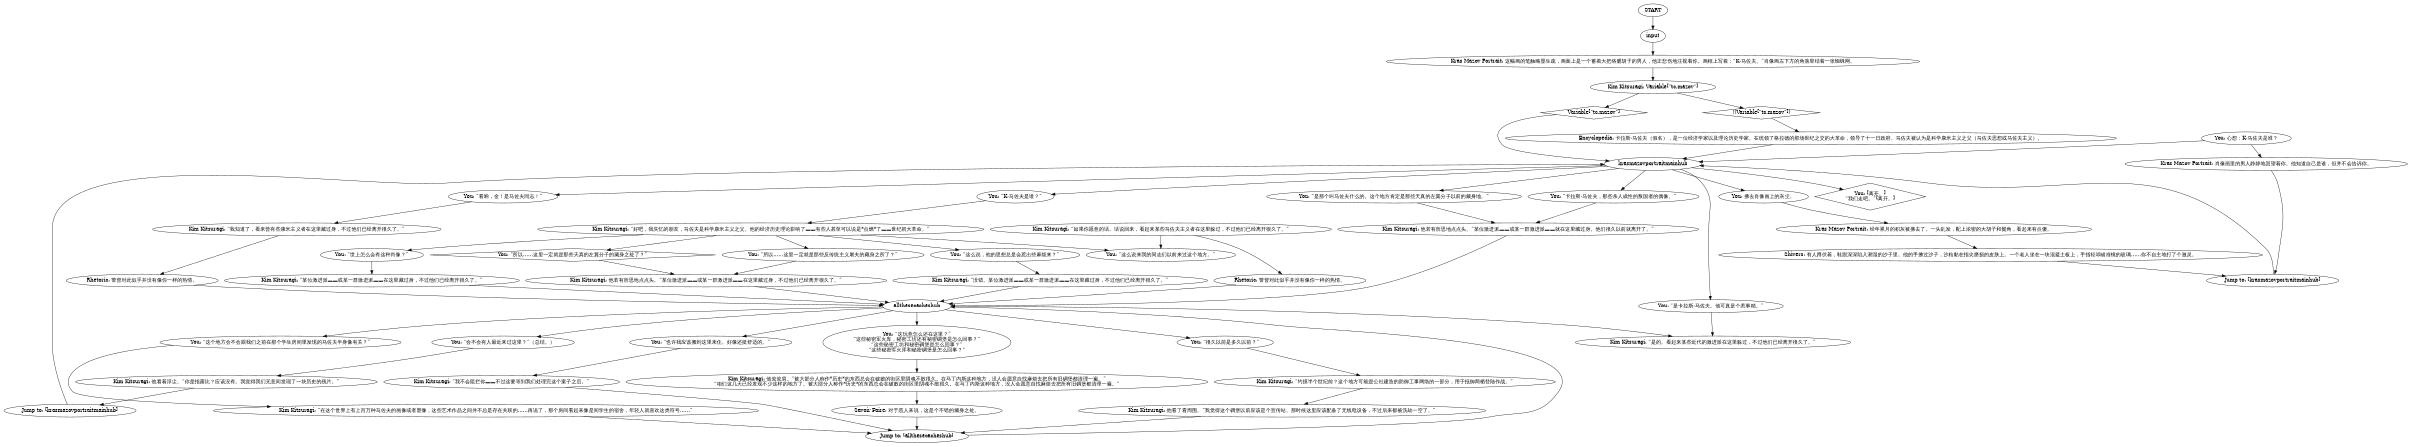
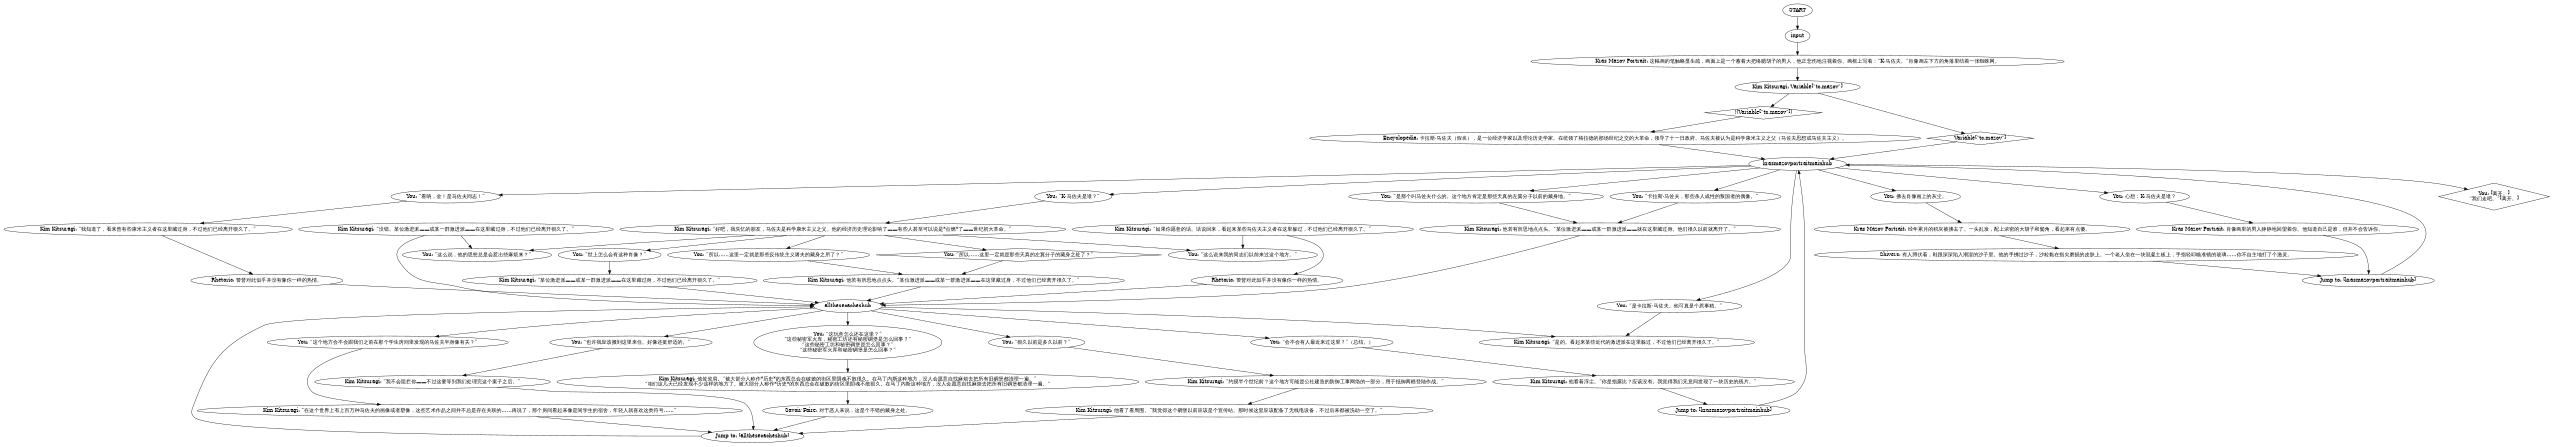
edge "You: 心想：K·马佐夫是谁？" -> "krasmazovportraitmainhub": reversed
edge "You: “这么说，他的思想总是会惹出些麻烦来？”" -> "Kim Kitsuragi: “没错。某位激进派——或某一群激进派——在这里藏过身，不过他们已经离开很久了。”": reversed
